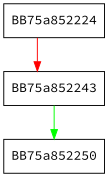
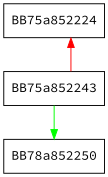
edge "BB75a852224" -> "BB75a852243": reversed
node "BB75a852250": label "BB75a852250" -> "BB78a852250"
